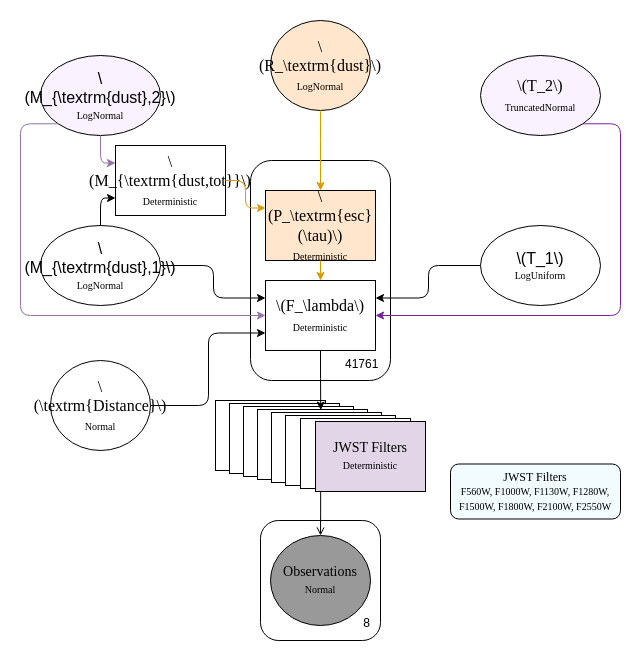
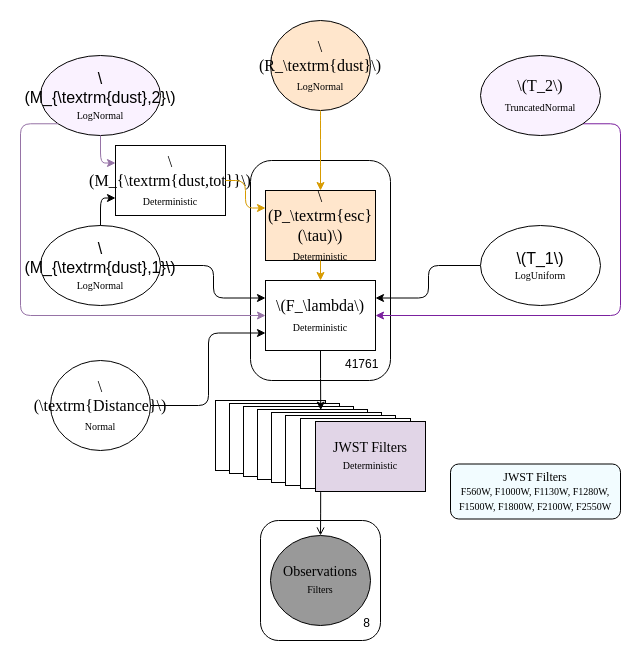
node "Observations Normal": label "Observations Normal" -> "Observations Filters"
